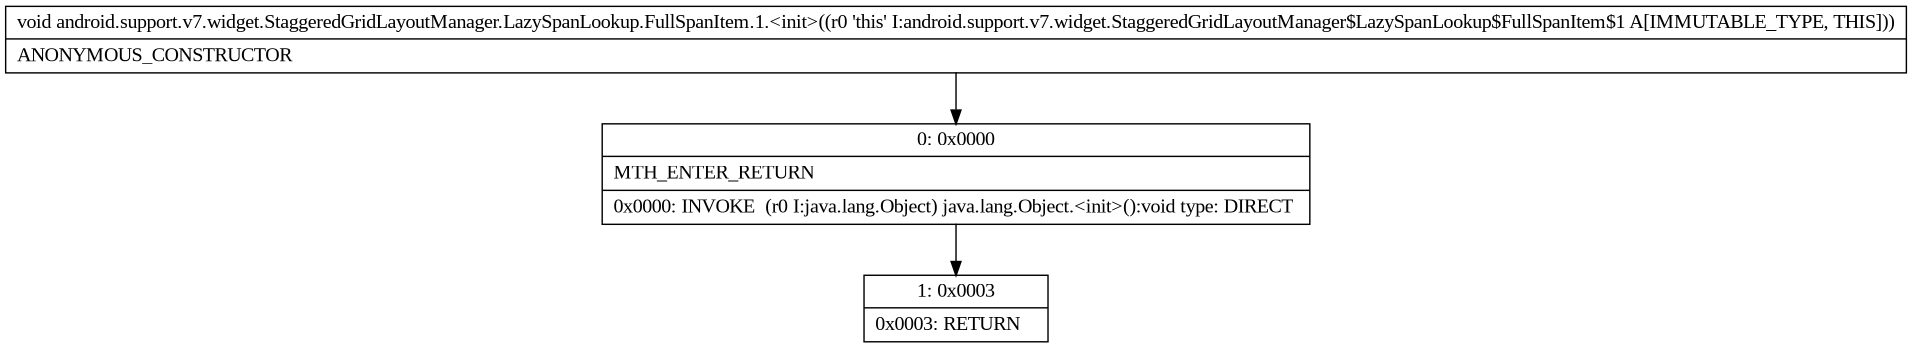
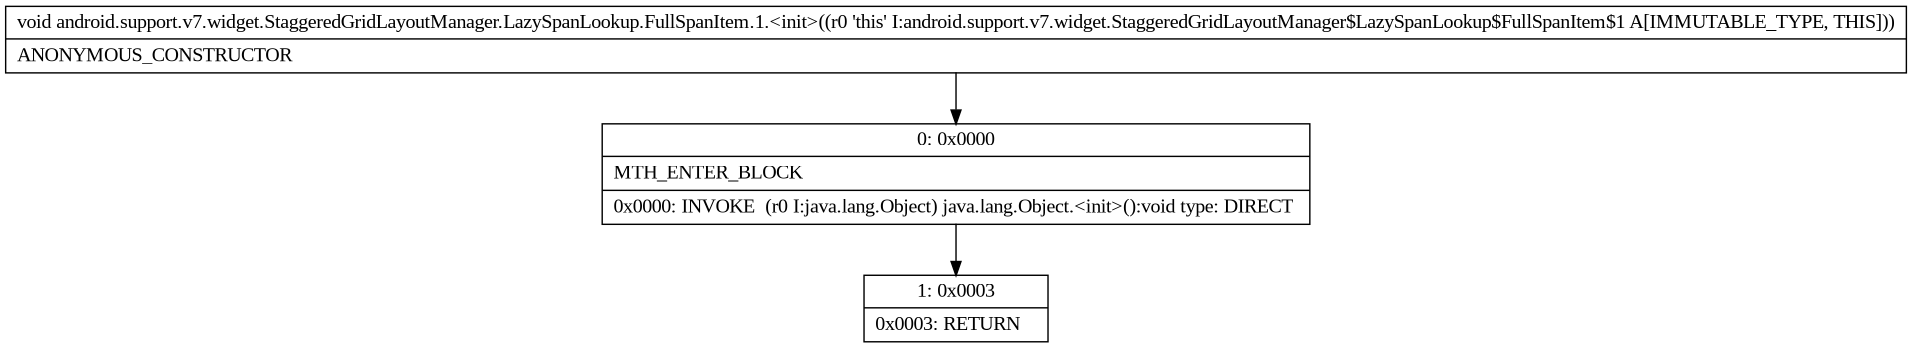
node "0: 0x0000": text "MTH_ENTER_RETURN" -> "MTH_ENTER_BLOCK"
